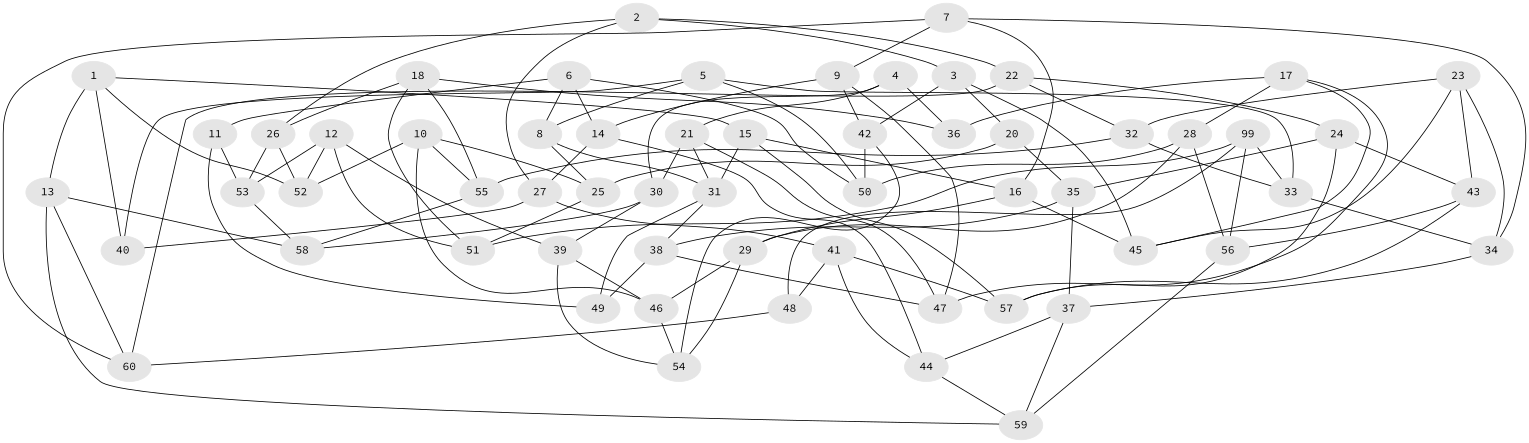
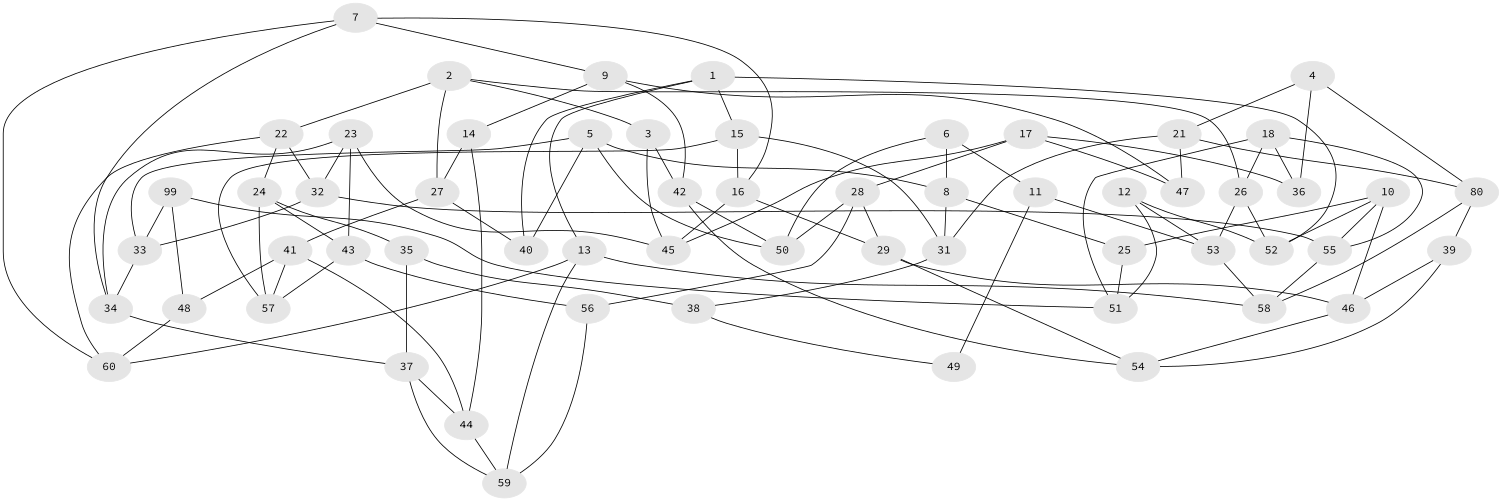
edge "6" -- "14": removed
node "20": removed
node "30": label "30" -> "80"
edge "99" -- "56": removed
edge "12" -- "39": removed
edge "31" -- "49": removed
edge "38" -- "47": removed
